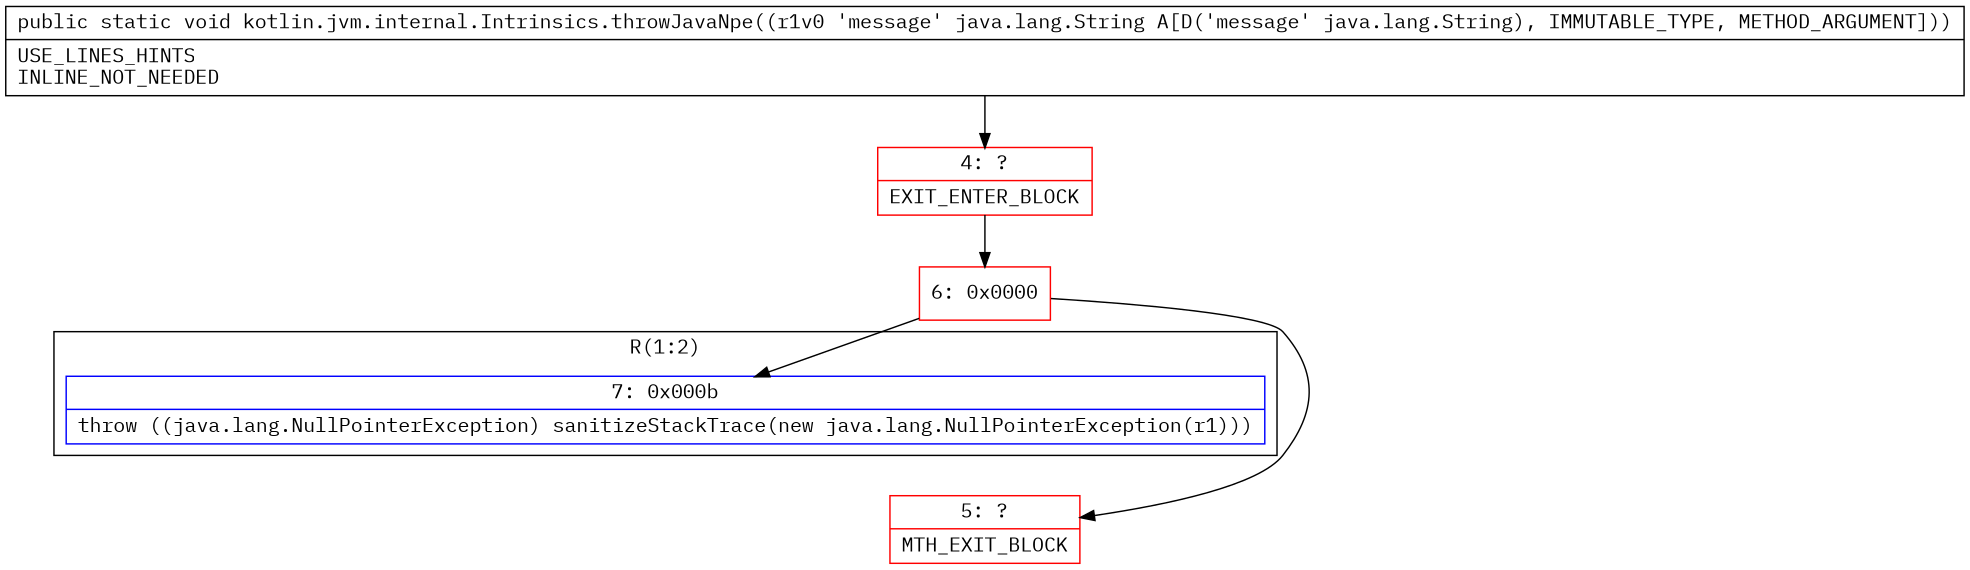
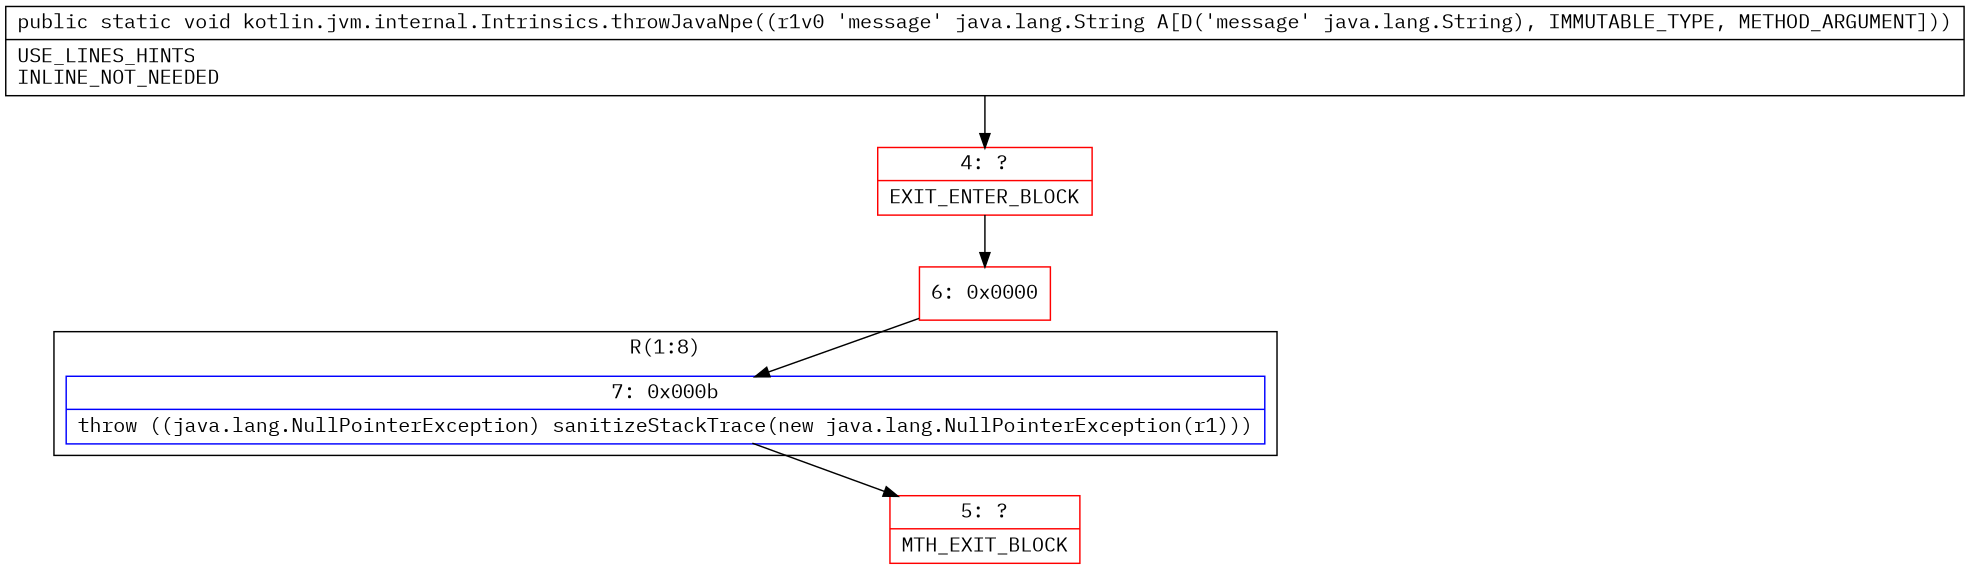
cluster "R(1:2)": label "R(1:2)" -> "R(1:8)"
edge "6: 0x0000" -> "5: ?": now "7: 0x000b" -> "5: ?"
